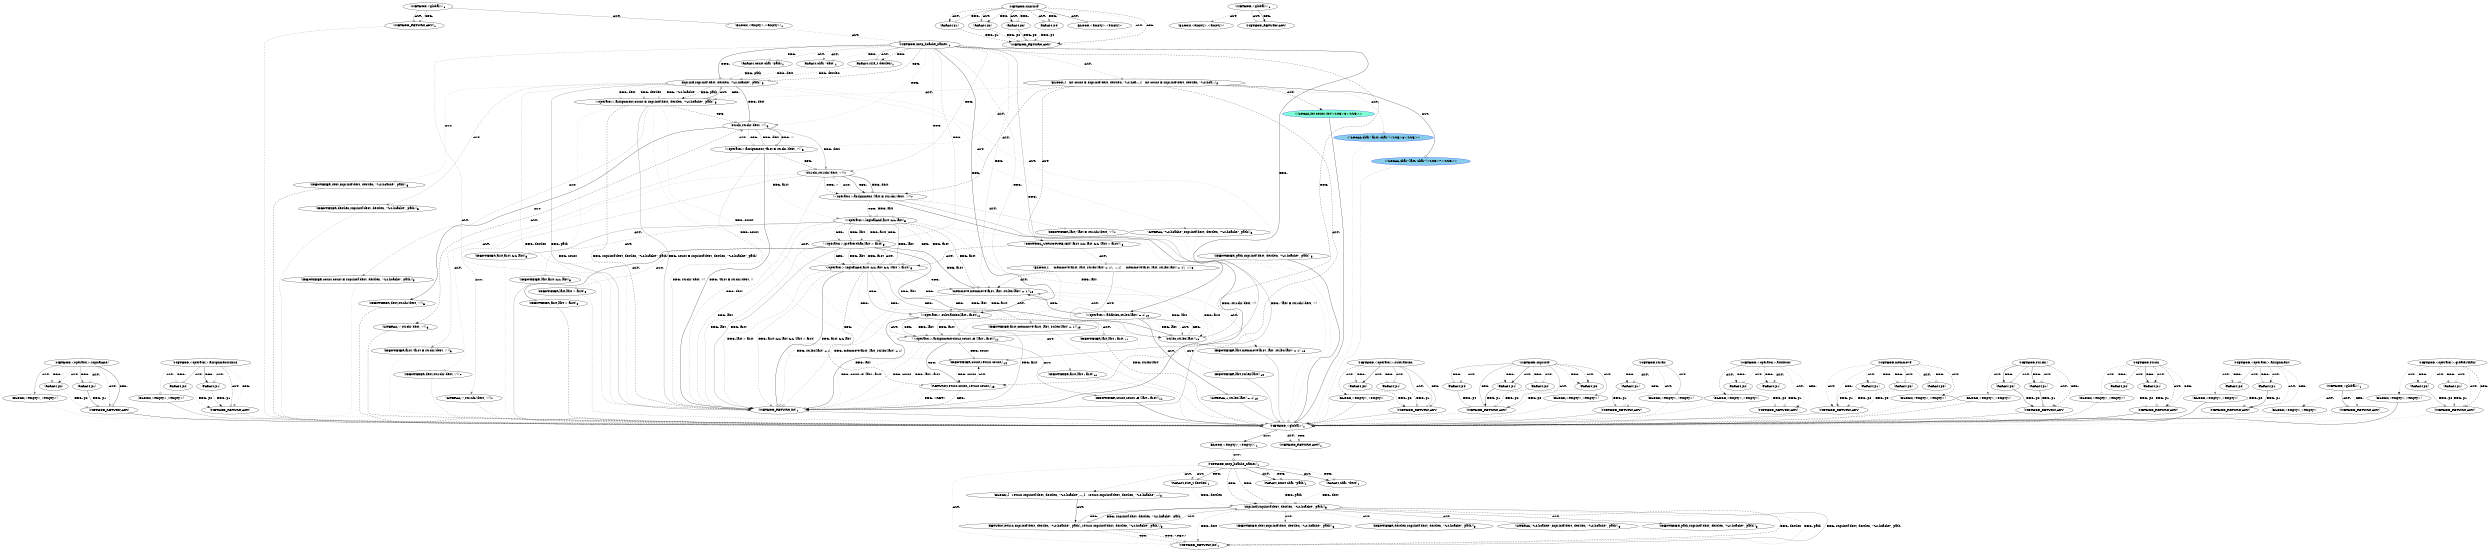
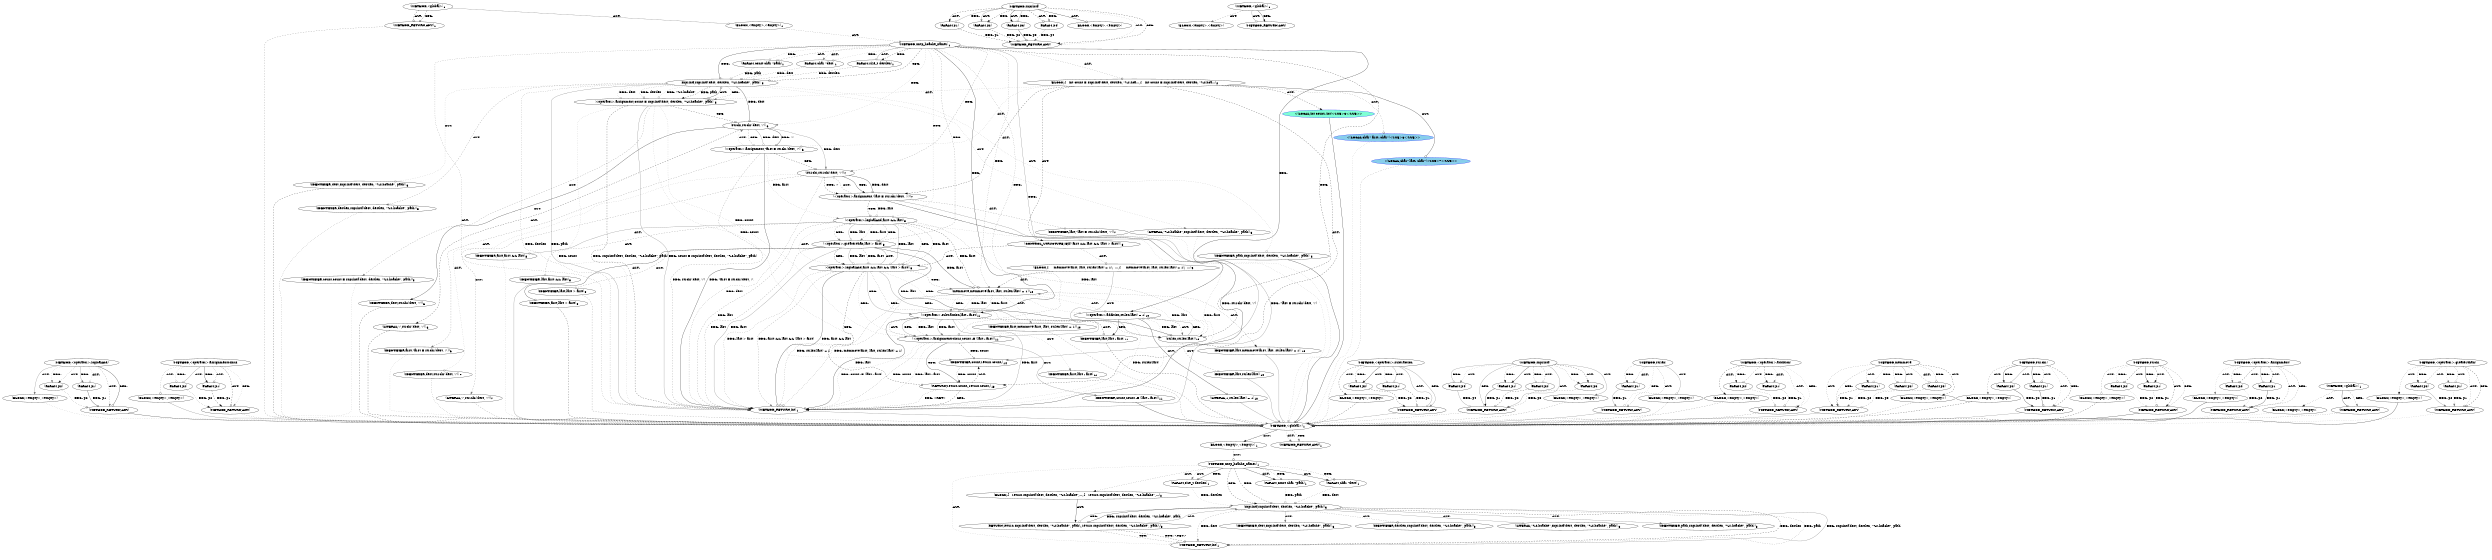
edge "(<operator>.addition,strlen(last) + 1)" -> "(memmove,memmove(first, last, strlen(last) + 1))": now "(<operator>.addition,strlen(last) + 1)" -> "(IDENTIFIER,last,last - first)"
